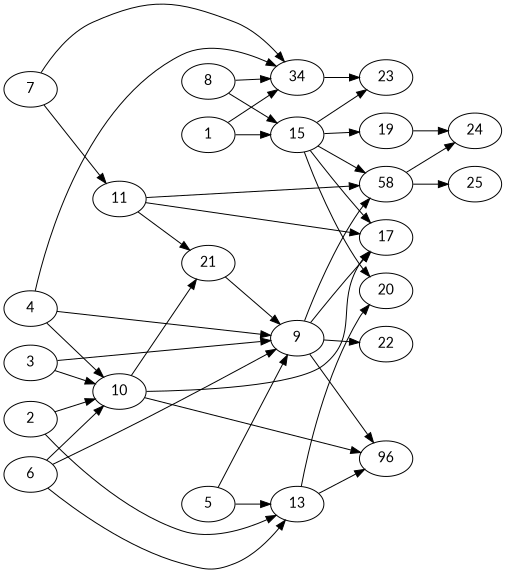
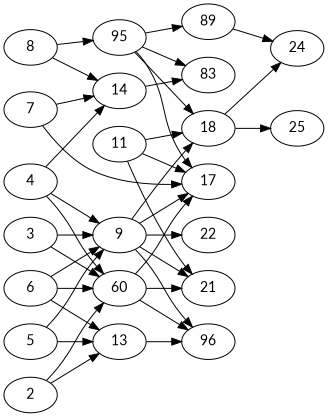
node "34": label "34" -> "14"
node "23": label "23" -> "83"
node "19": label "19" -> "89"
node "1": removed
node "15": label "15" -> "95"
edge "7" -> "11": now "7" -> "17"
node "58": label "58" -> "18"
node "20": removed
edge "21" -> "9": reversed
node "10": label "10" -> "60"
